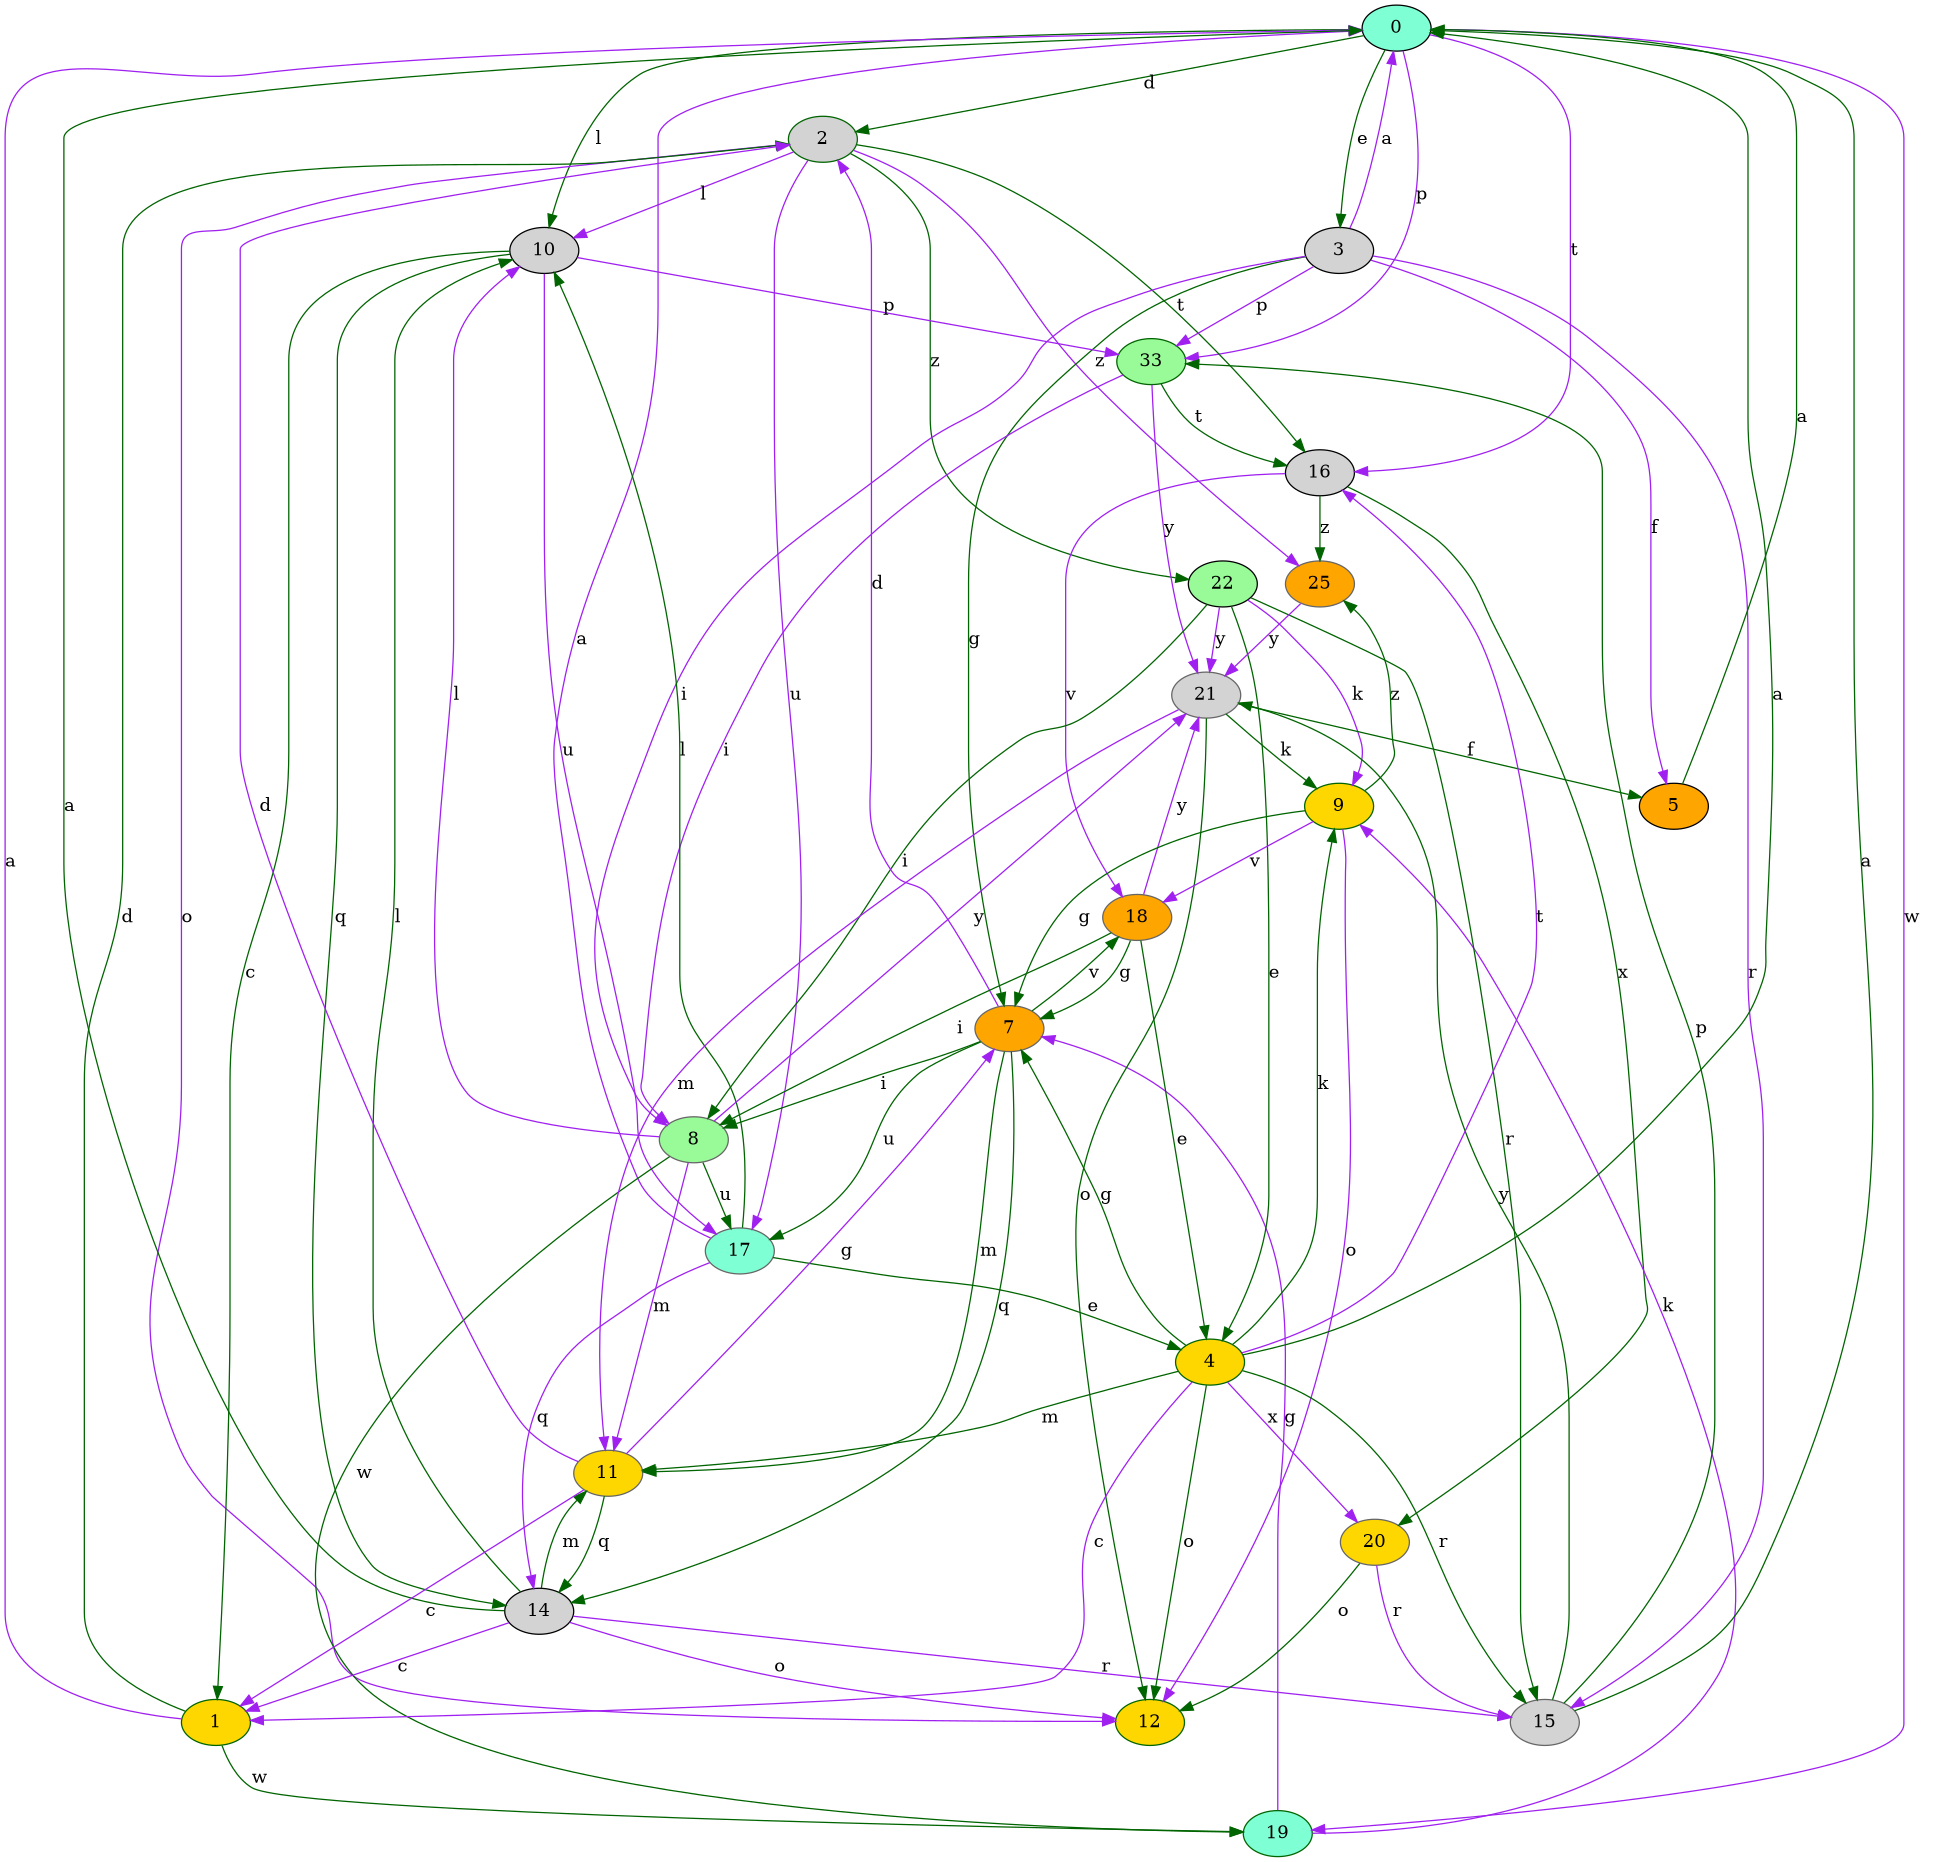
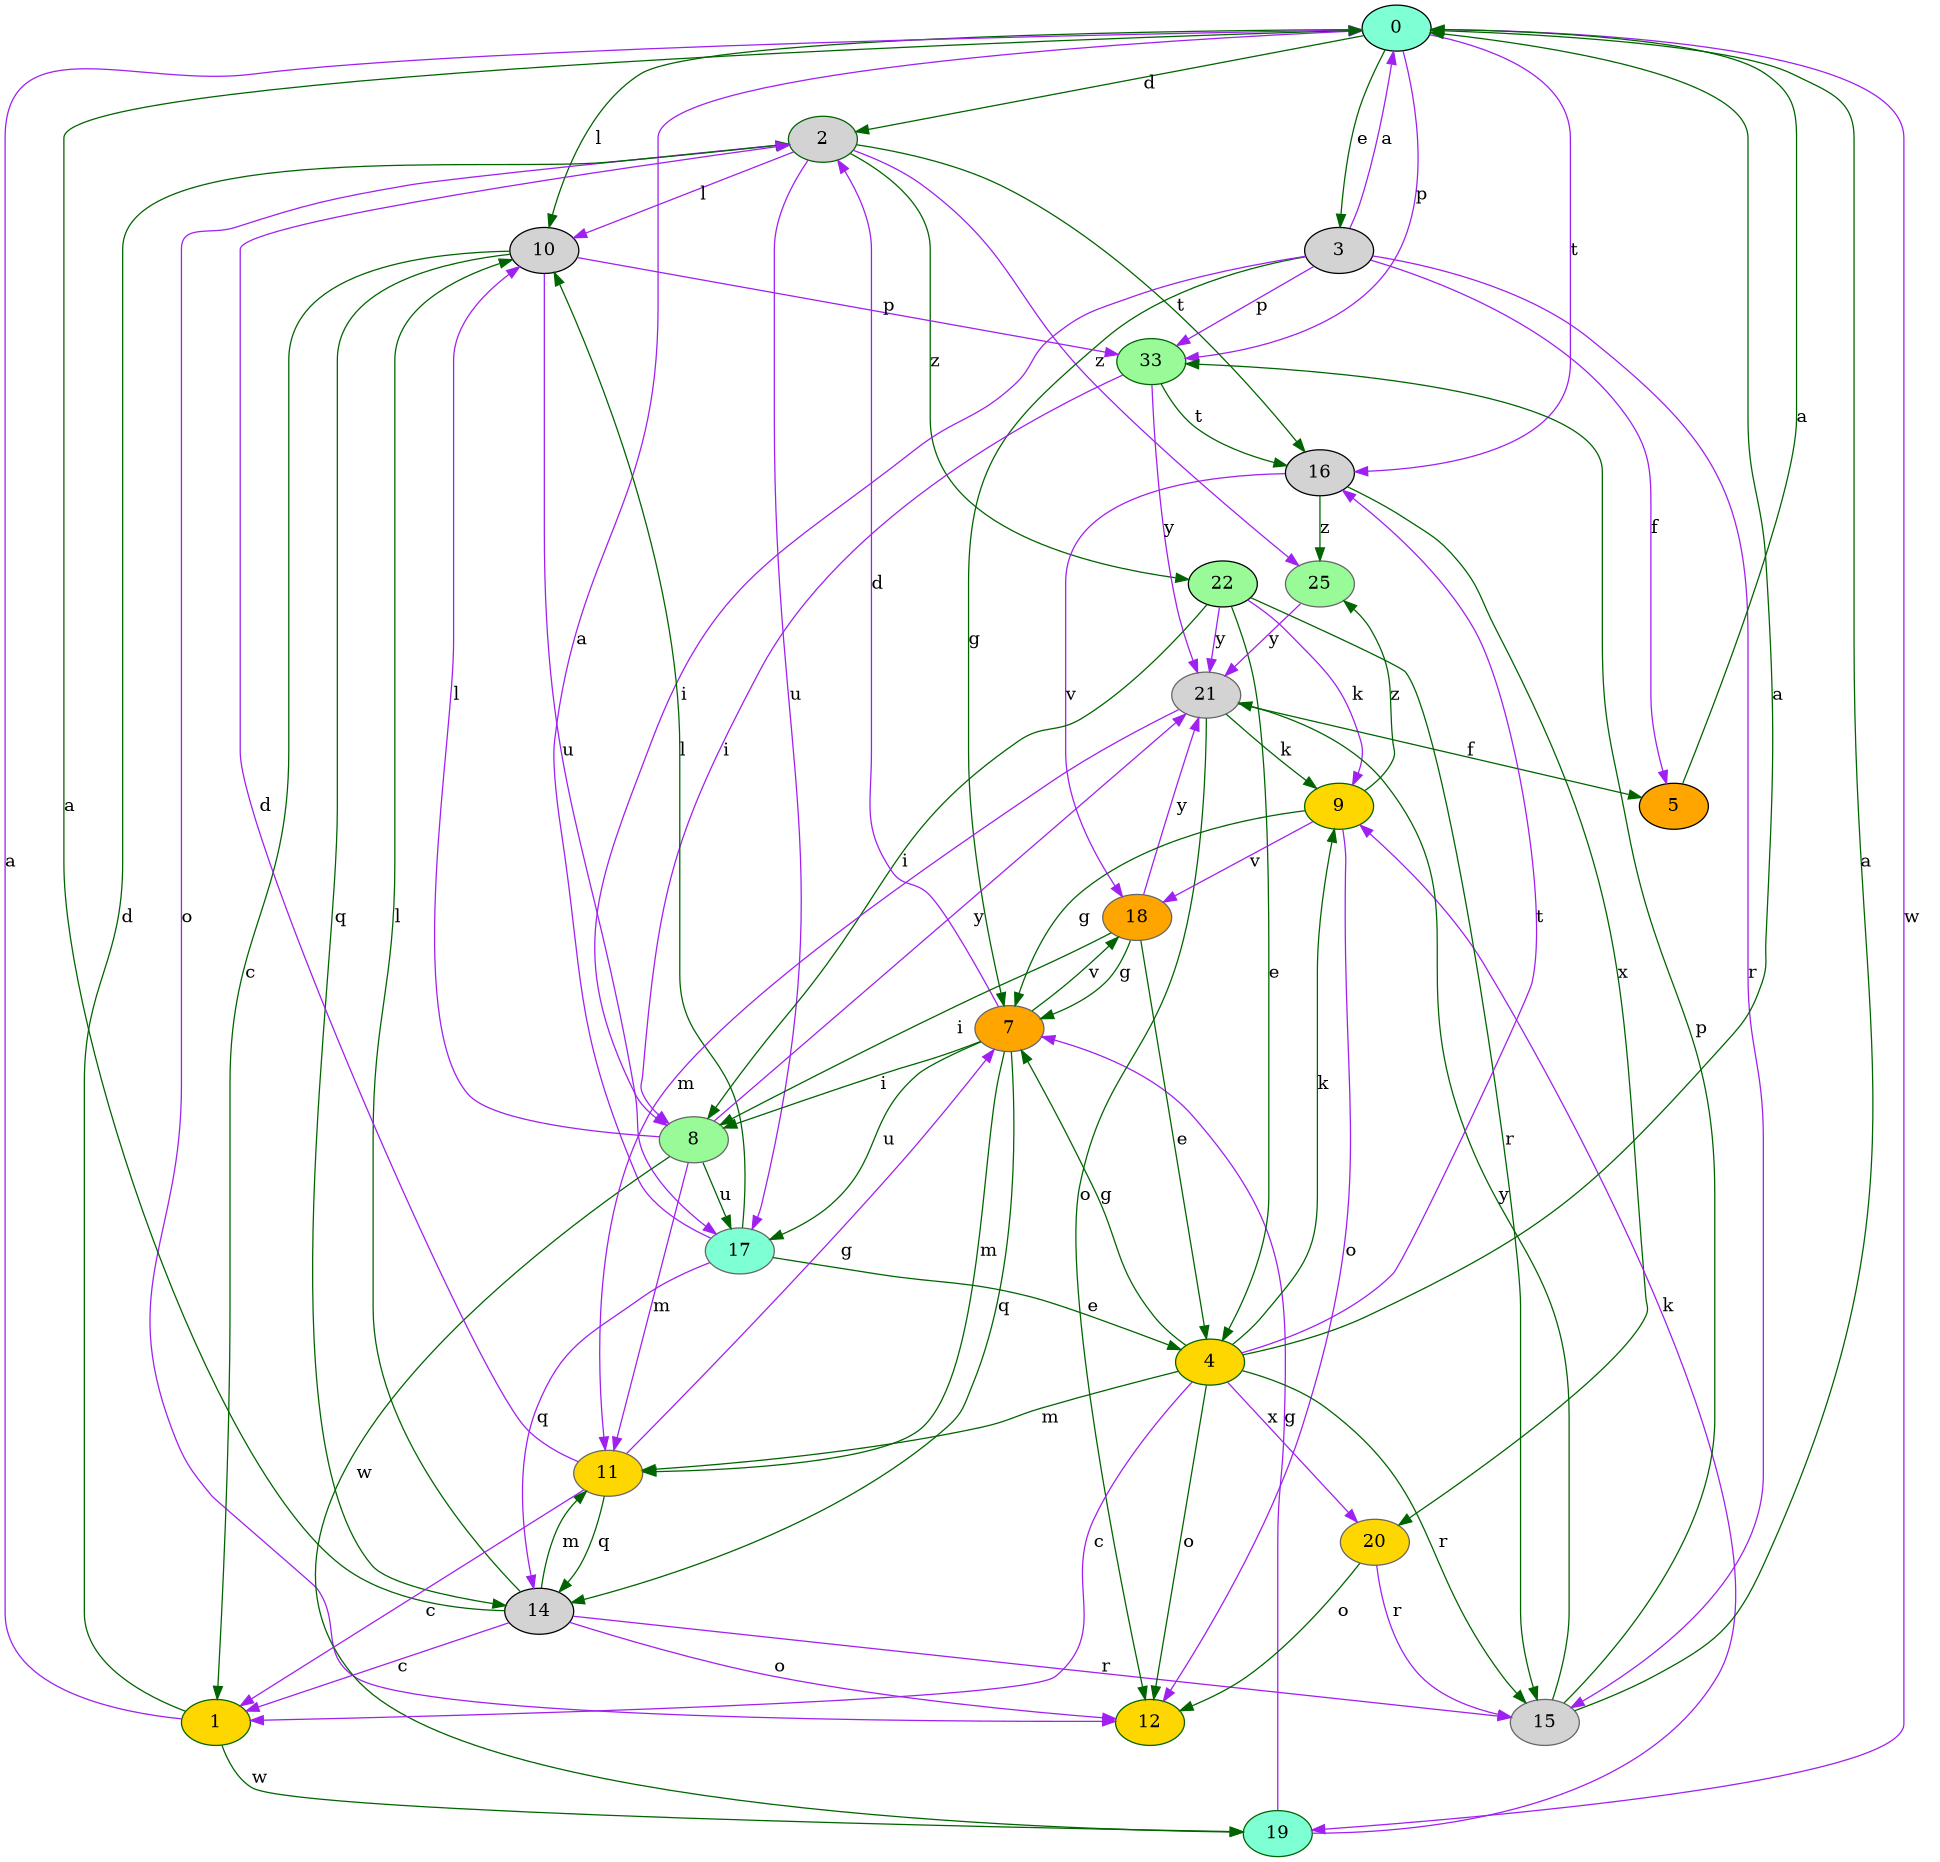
node "25": fillcolor orange -> palegreen
